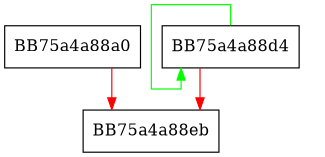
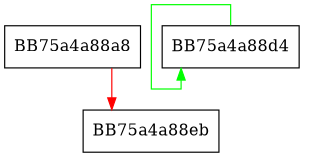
node "BB75a4a88a0": label "BB75a4a88a0" -> "BB75a4a88a8"
edge "BB75a4a88d4" -> "BB75a4a88eb": removed
